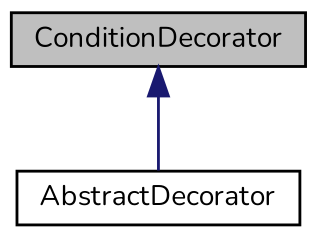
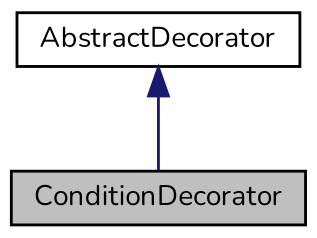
edge "AbstractDecorator" -> "ConditionDecorator": reversed
